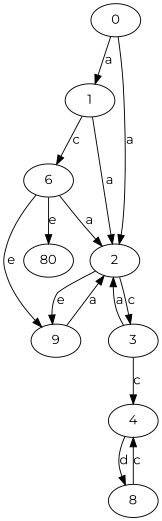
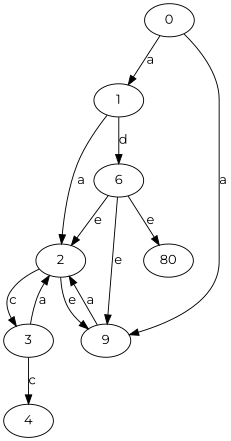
edge "0" -> "2": now "0" -> "9"
edge "1" -> "6": label "c" -> "d"
edge "6" -> "2": label "a" -> "e"
node "8": removed
